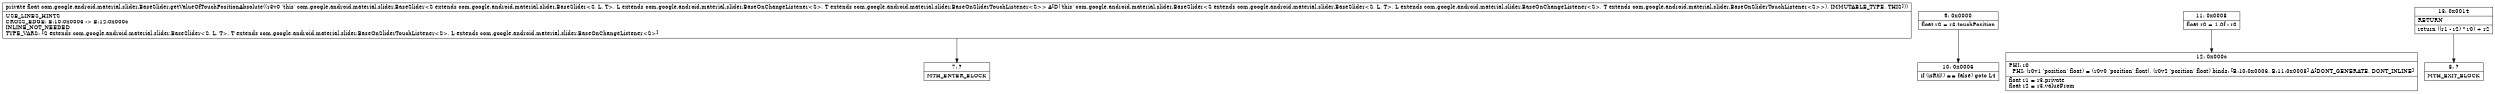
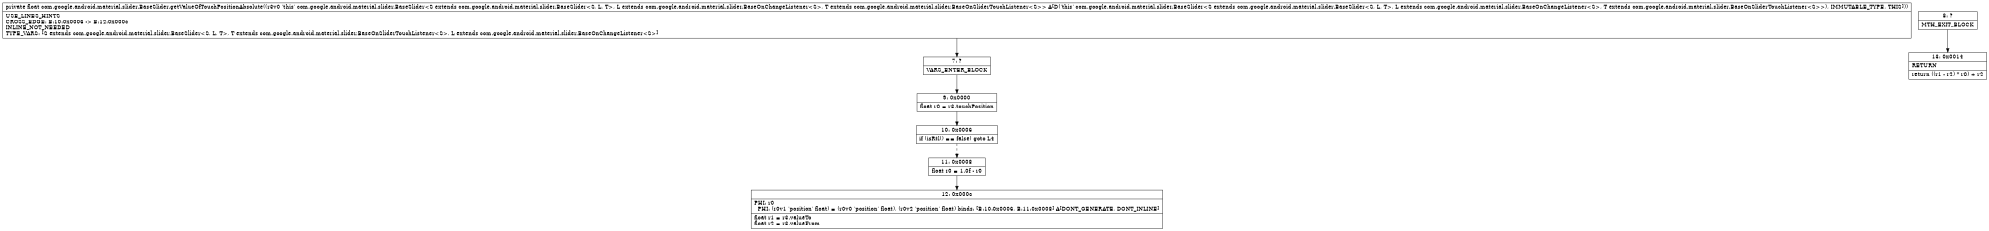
edge "13: 0x0014" -> "8: ?": reversed
node "7: ?": text "MTH_ENTER_BLOCK" -> "VARS_ENTER_BLOCK"
node "12: 0x000c": text "float r1 = r3.private" -> "float r1 = r3.valueTo"
edge "7: ?" -> "9: 0x0000": added
edge "10: 0x0006" -> "11: 0x0008": added
